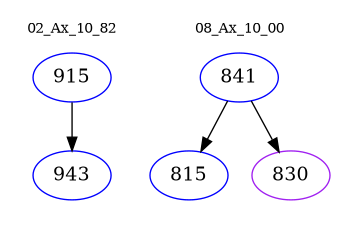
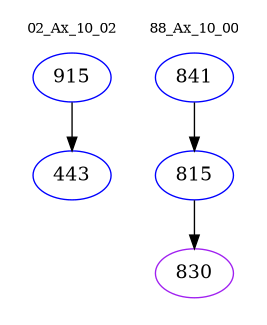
cluster "02_Ax_10_82": label "02_Ax_10_82" -> "02_Ax_10_02"
cluster "08_Ax_10_00": label "08_Ax_10_00" -> "88_Ax_10_00"
edge "841" -> "830": now "815" -> "830"
node "943": label "943" -> "443"
